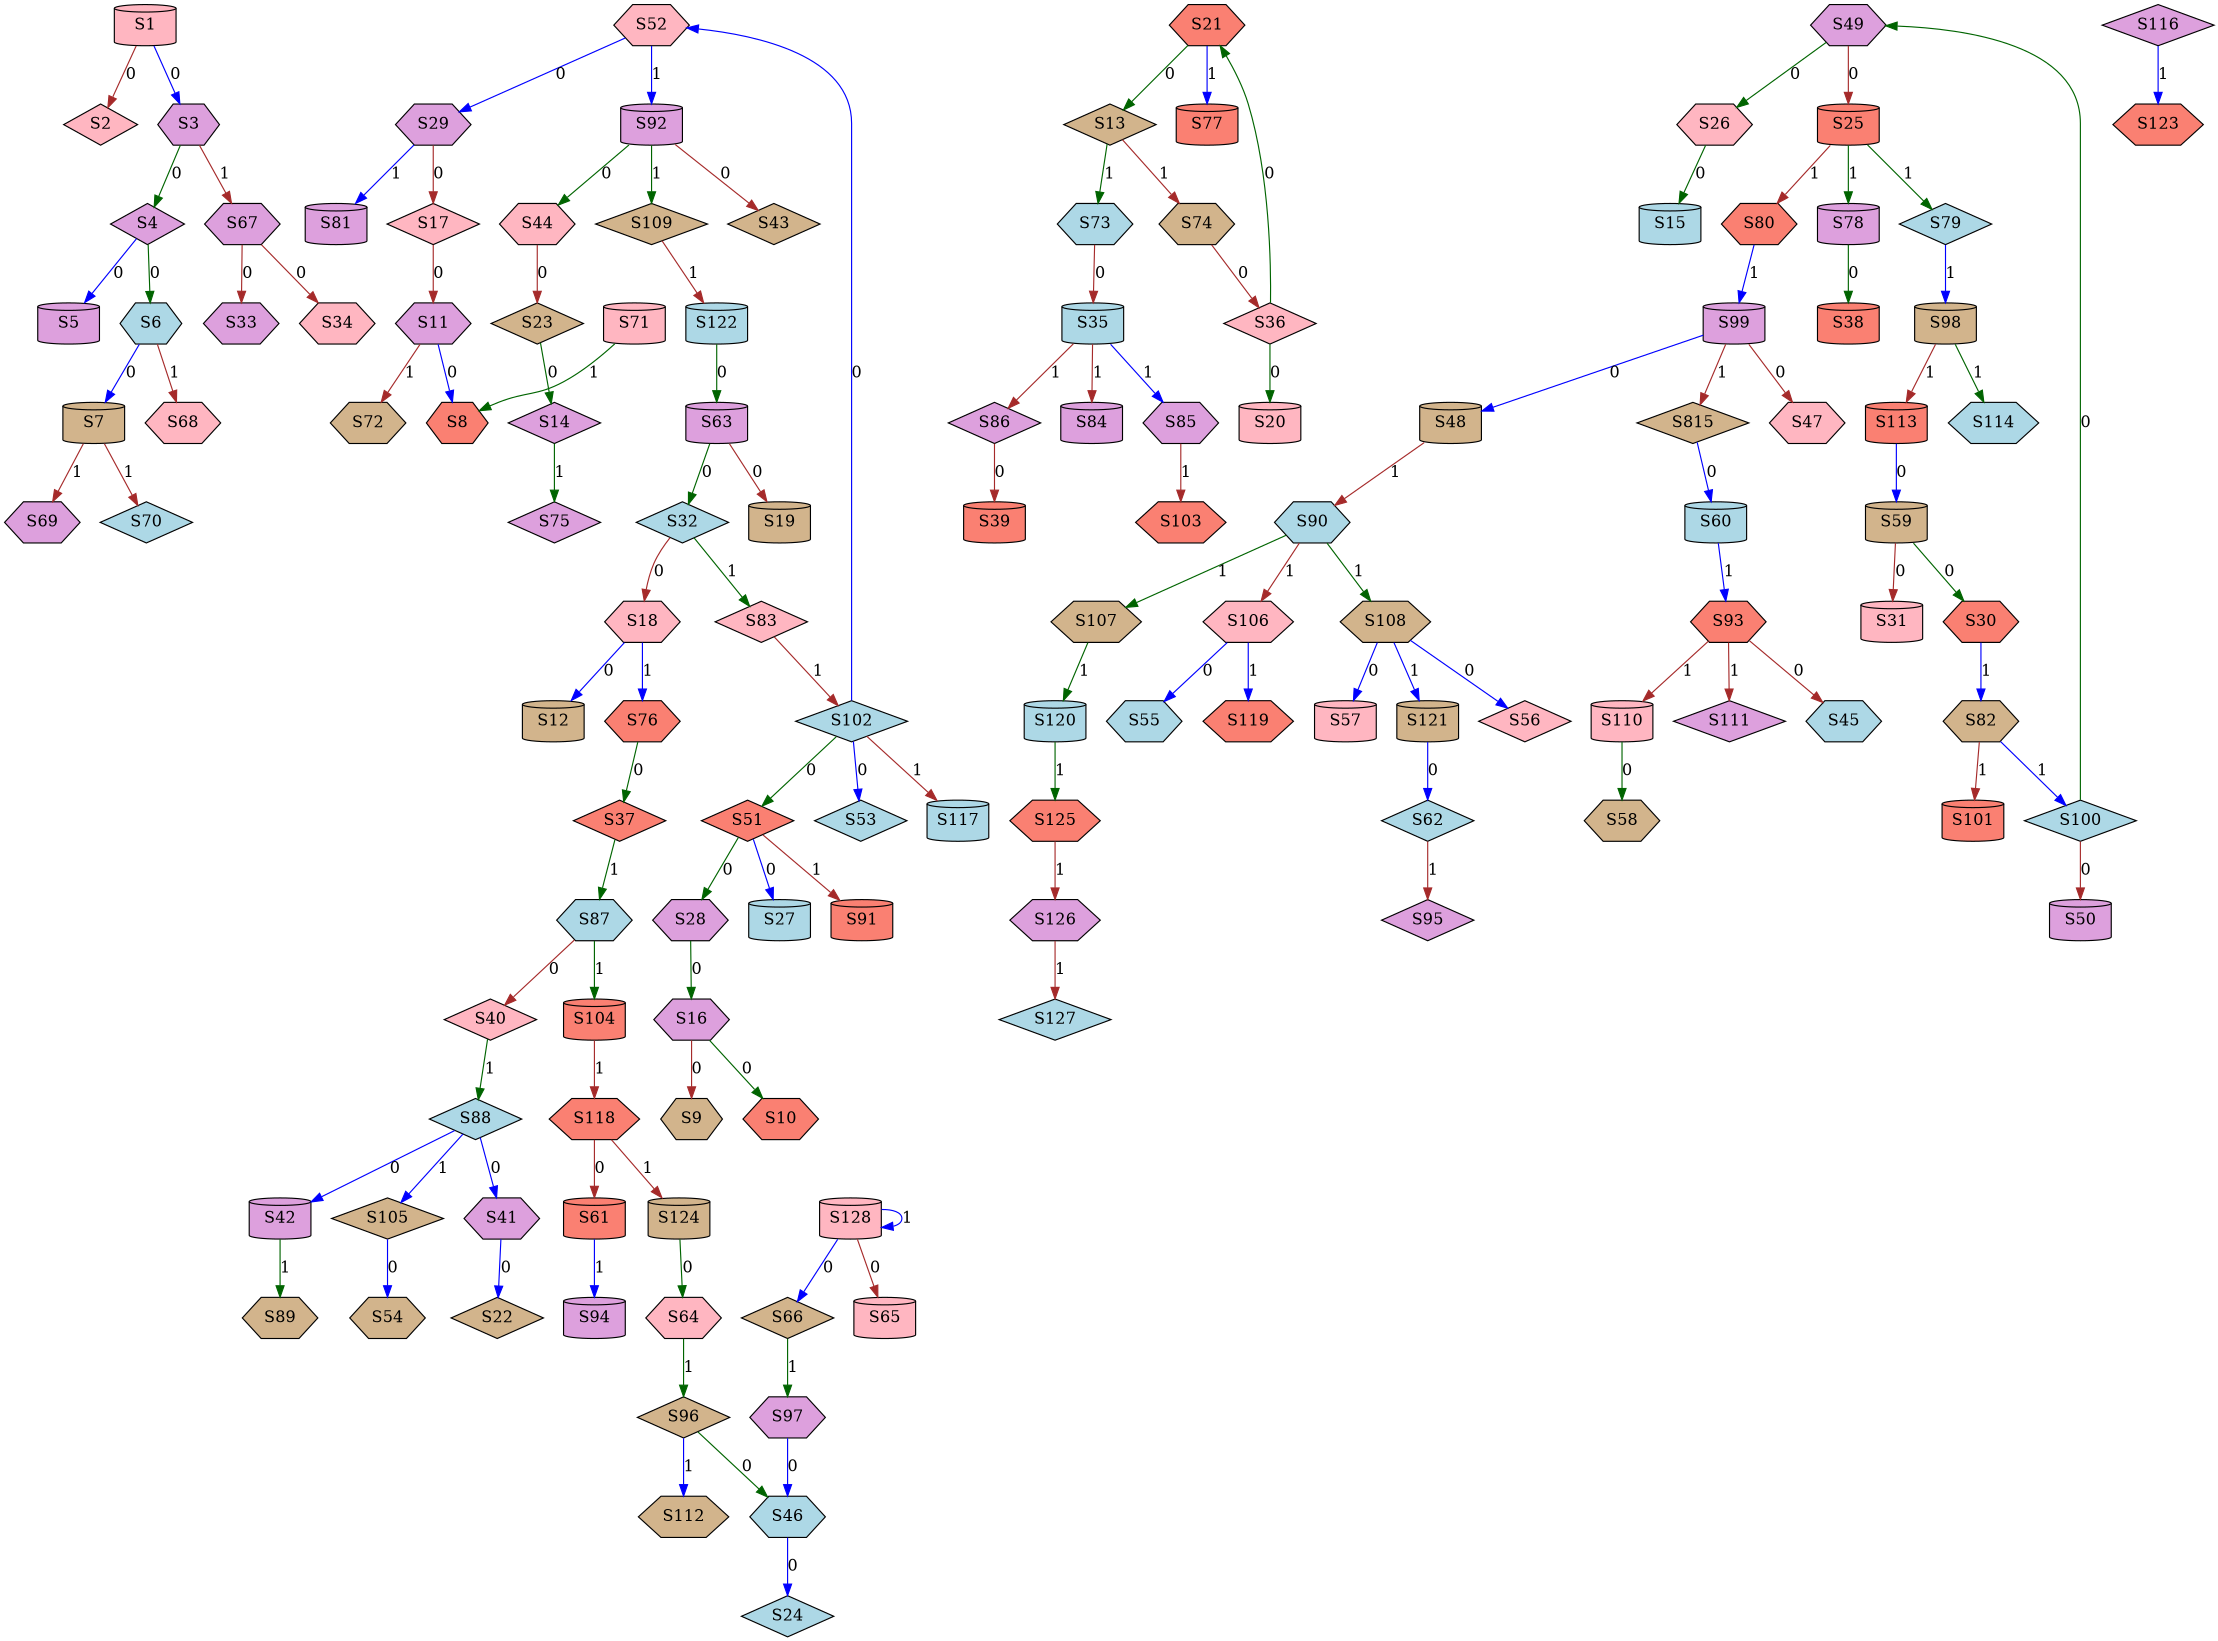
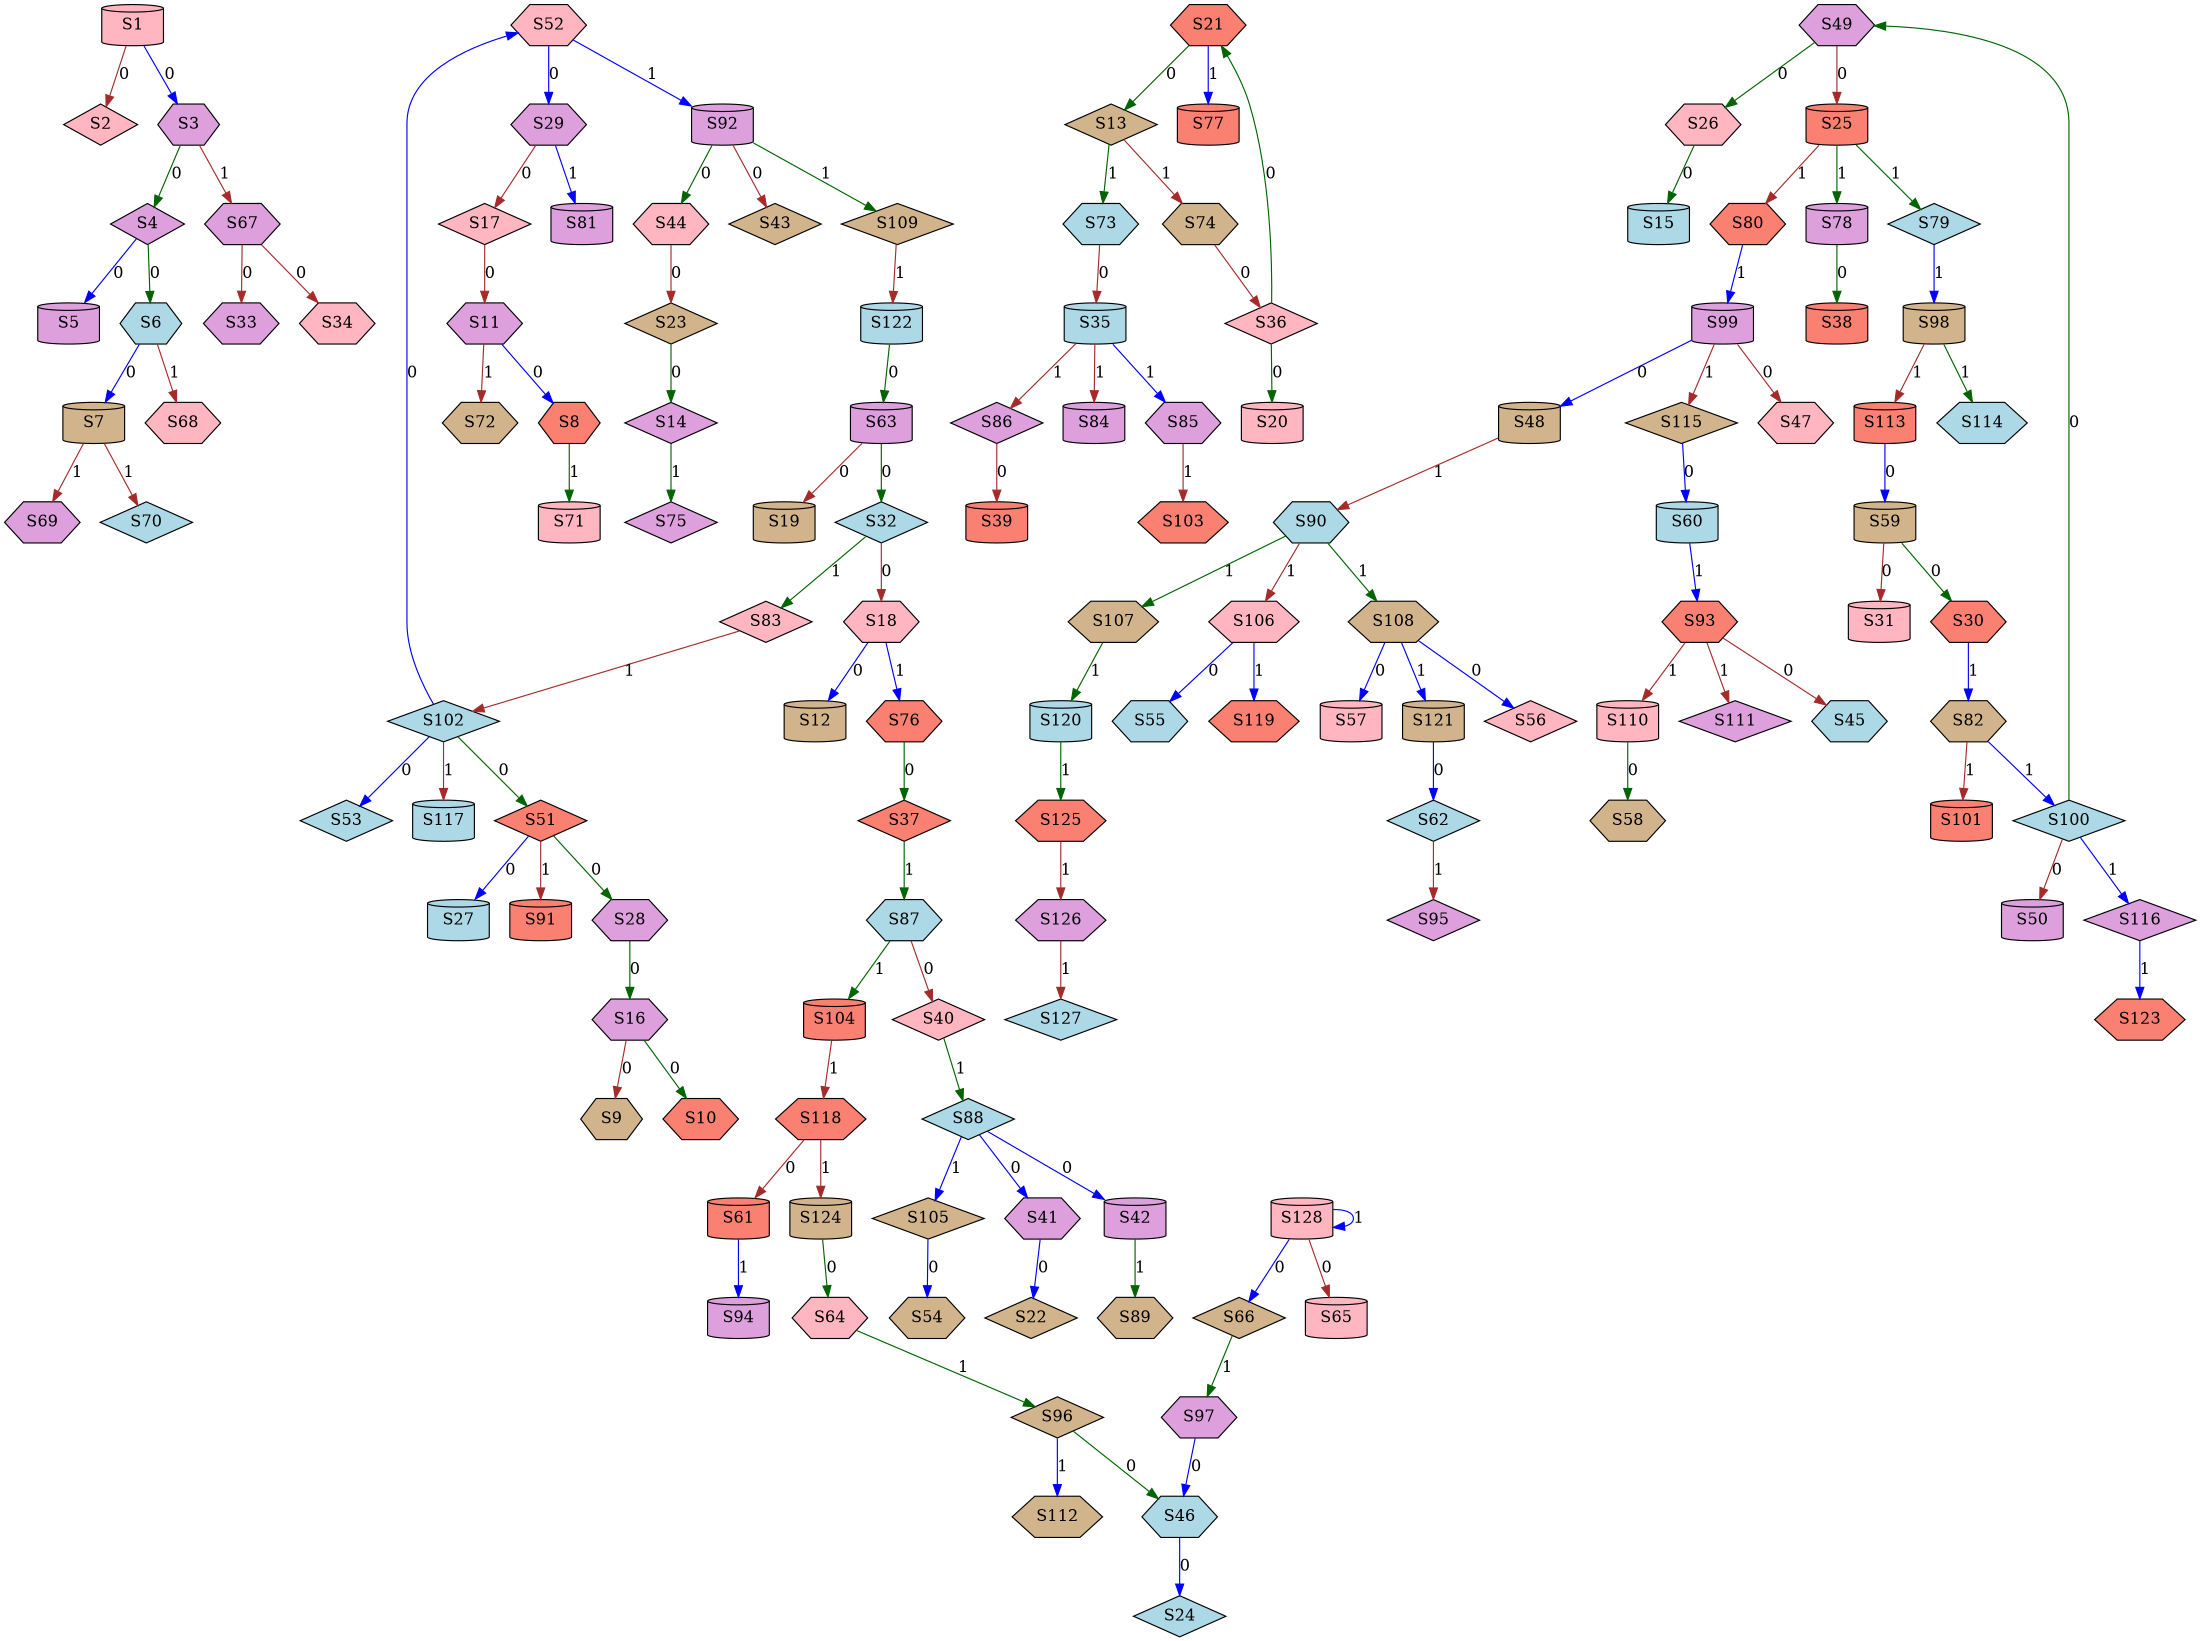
edge "S71" -> "S8": reversed
node "S815": label "S815" -> "S115"
edge "S100" -> "S116": added, label "1"
